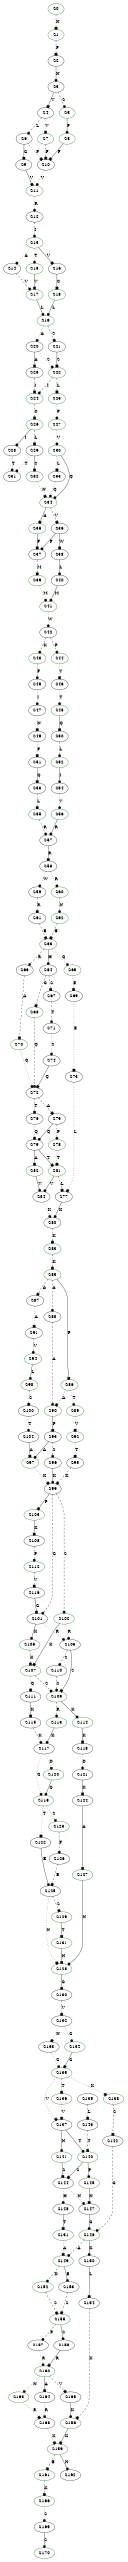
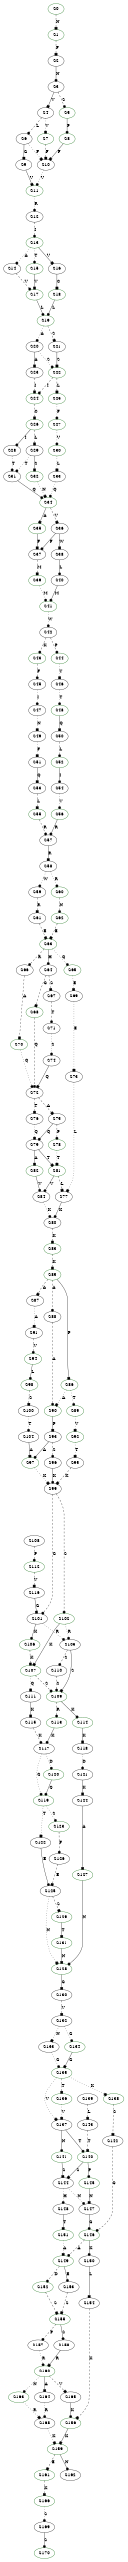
edge "S30" -> "S34": now "S31" -> "S34"
node "S103": removed
